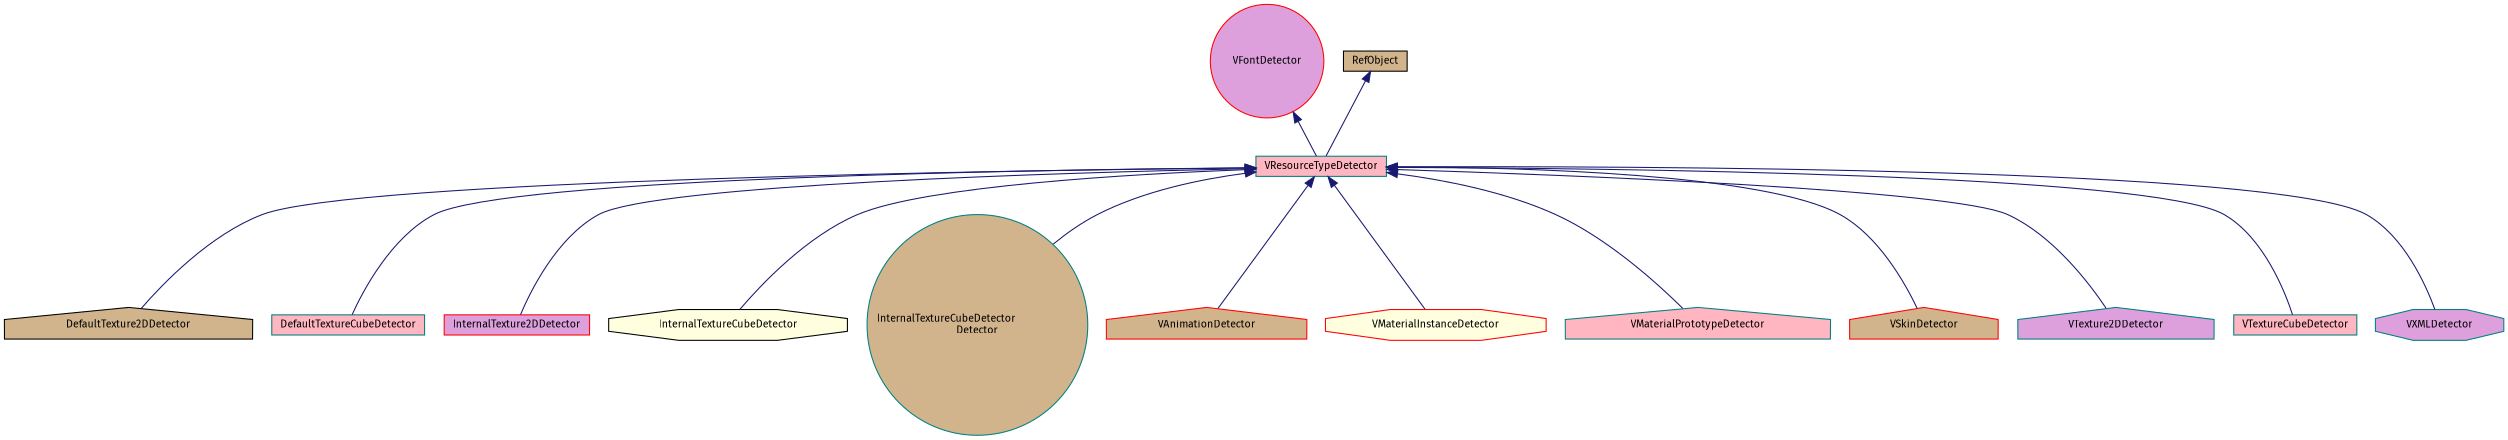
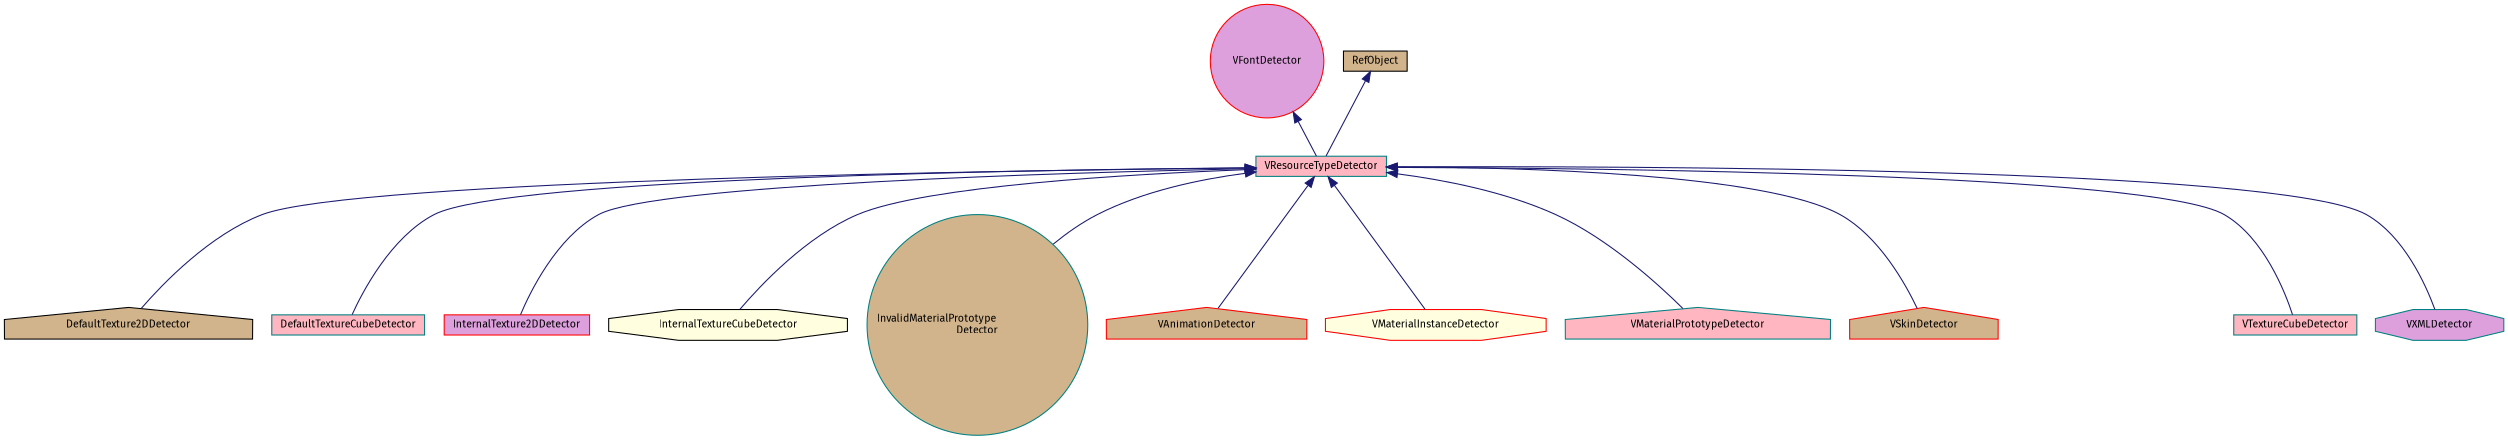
node "InternalTextureCubeDetector Detector": label "InternalTextureCubeDetector Detector" -> "InvalidMaterialPrototype Detector"
node "VTexture2DDetector": removed
